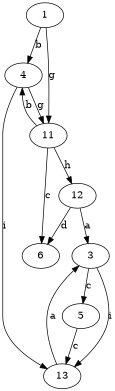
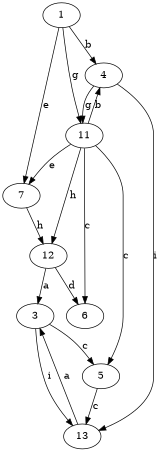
node "7": added
edge "11" -> "5": added, label "c"
